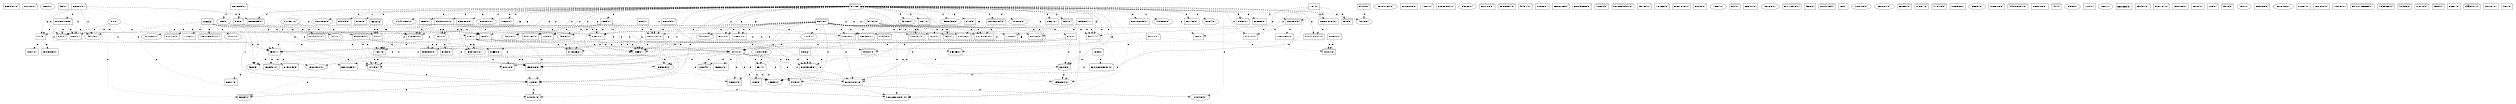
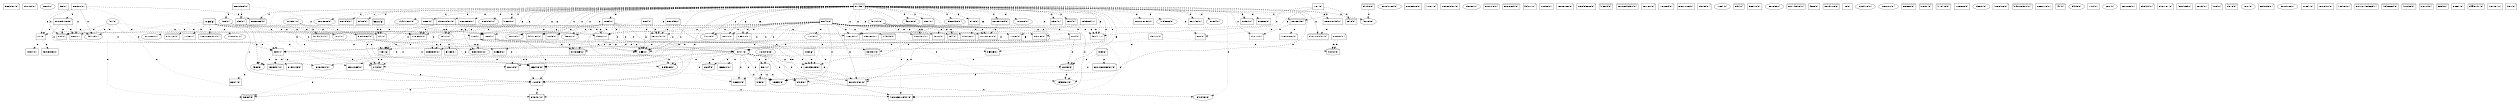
node "honor(2)": label "honor(2)" -> "question(2)"
